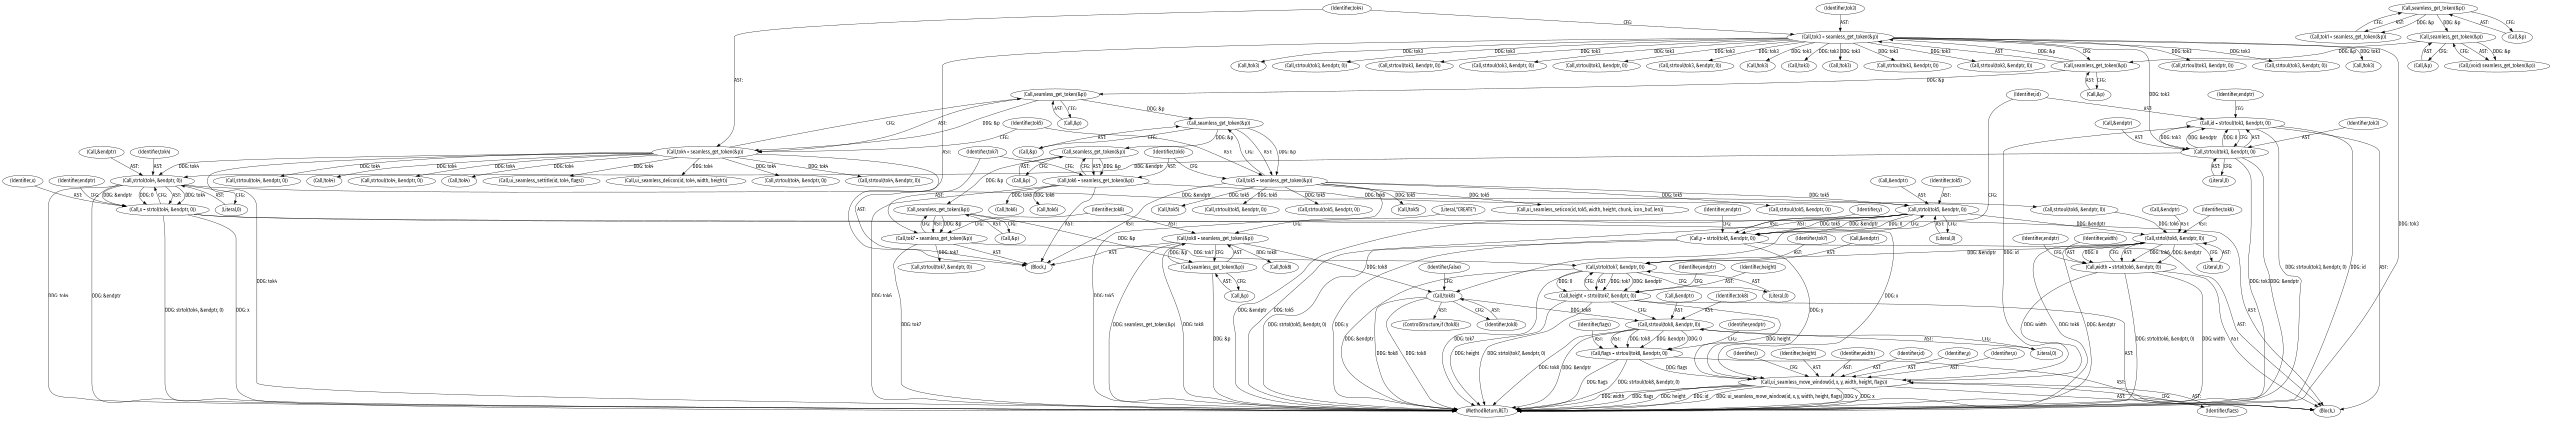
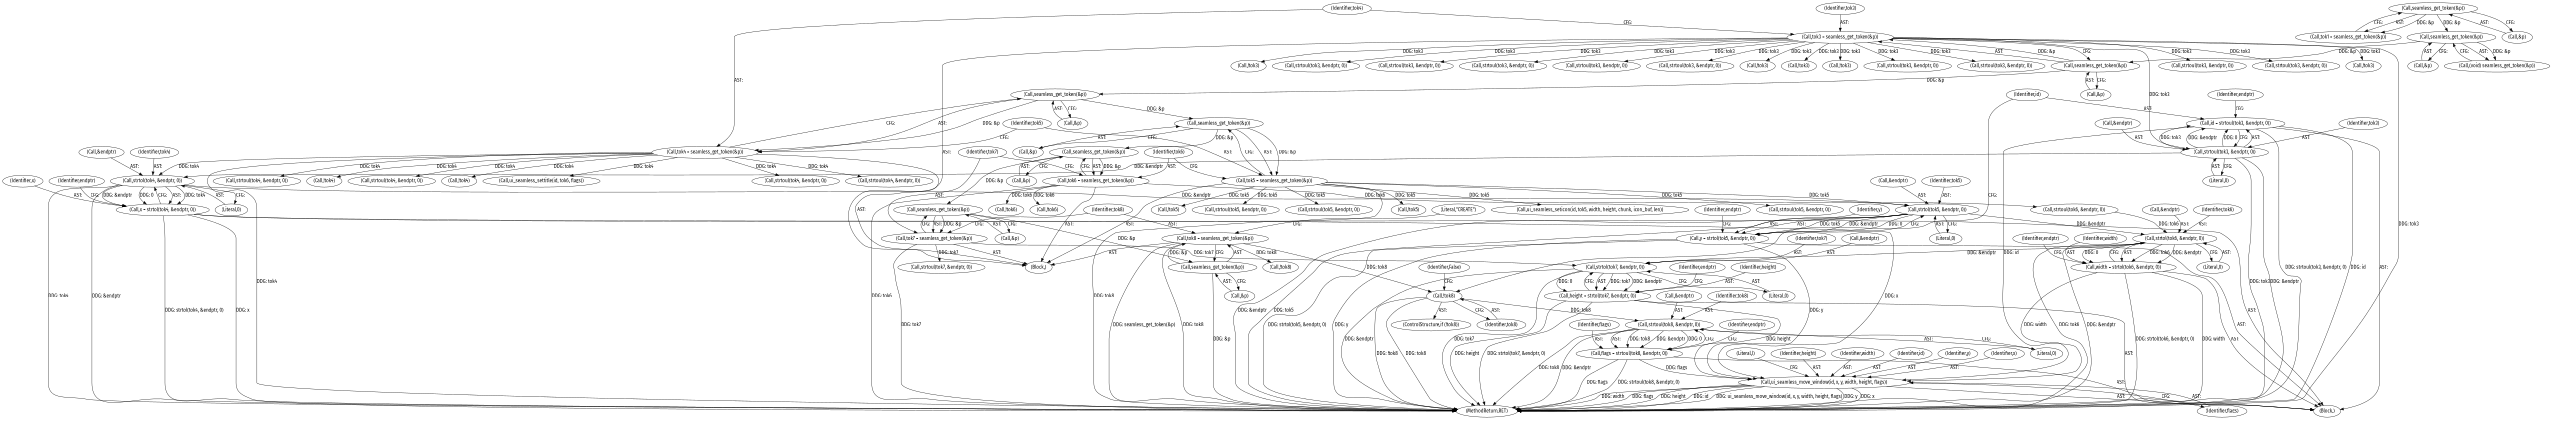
node "(Call,ui_seamless_settitle(id, tok4, flags))": label "(Call,ui_seamless_settitle(id, tok4, flags))" -> "(Call,ui_seamless_settitle(id, tok6, flags))"
node "(Call,ui_seamless_delicon(id, tok4, width, height))": removed
edge "(Call,tok5 = seamless_get_token(&p))" -> "(MethodReturn,RET)": label "DDG: tok5" -> "DDG: tok8"
edge "(Call,height = strtol(tok7, &endptr, 0))" -> "(Call,strtoul(tok8, &endptr, 0))": now "(Call,flags = strtoul(tok8, &endptr, 0))" -> "(Call,strtoul(tok8, &endptr, 0))"
node "(Identifier,l)": label "(Identifier,l)" -> "(Literal,l)"
